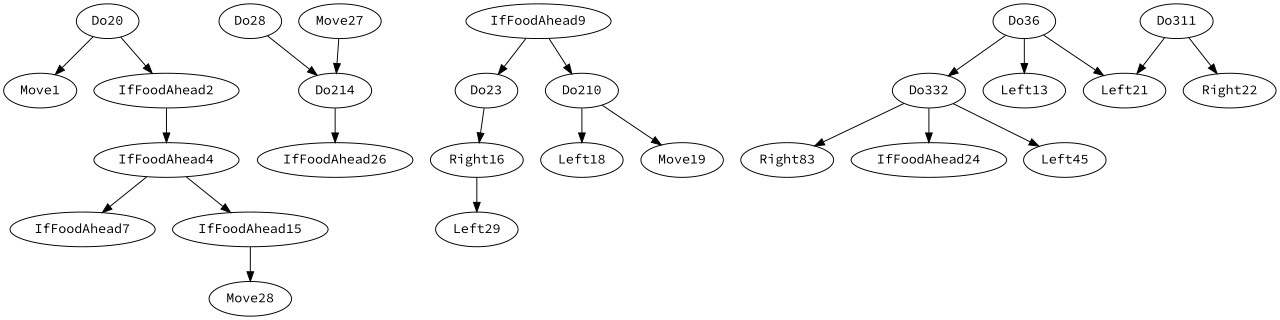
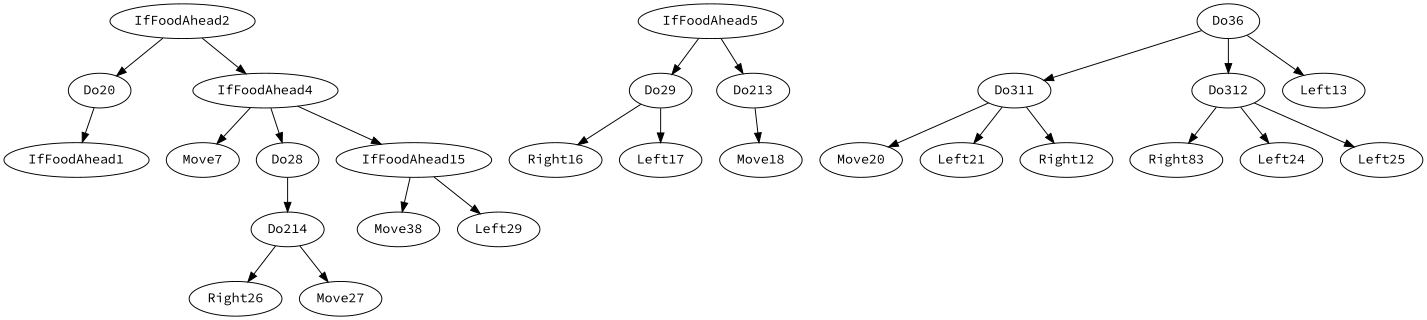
node "IfFoodAhead9": label "IfFoodAhead9" -> "IfFoodAhead5"
edge "Move27" -> "Do214": reversed
edge "Do20" -> "IfFoodAhead2": reversed
edge "Do36" -> "Left21": now "Do36" -> "Do311"
node "Move1": label "Move1" -> "IfFoodAhead1"
node "Do23": label "Do23" -> "Do29"
node "Do210": label "Do210" -> "Do213"
node "Do332": label "Do332" -> "Do312"
node "Right22": label "Right22" -> "Right12"
edge "IfFoodAhead4" -> "Do28": added
node "IfFoodAhead26": label "IfFoodAhead26" -> "Right26"
node "Left18": label "Left18" -> "Move18"
node "Left17": added
node "Move19": removed
node "Move20": added
node "IfFoodAhead24": label "IfFoodAhead24" -> "Left24"
node "Left45": label "Left45" -> "Left25"
edge "Right16" -> "Left29": now "IfFoodAhead15" -> "Left29"
node "IfFoodAhead7": label "IfFoodAhead7" -> "Move7"
node "Move28": label "Move28" -> "Move38"
